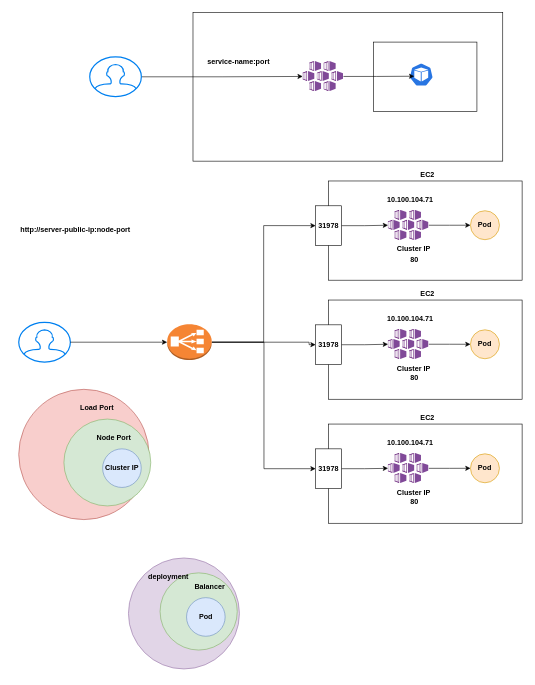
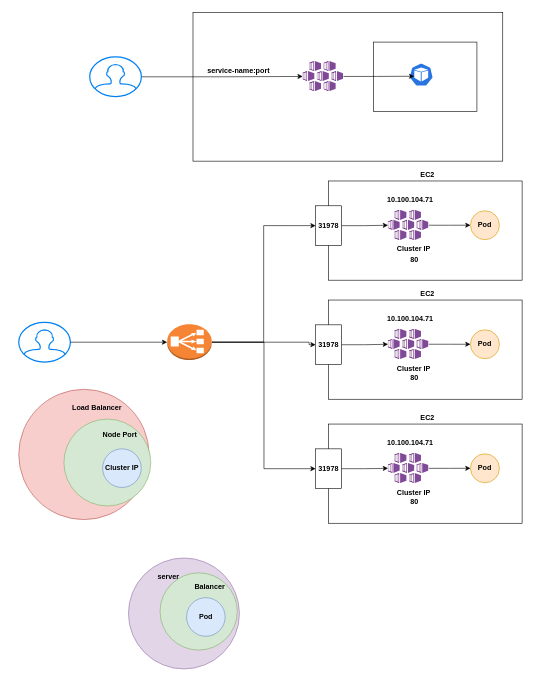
node "service-name:port": moved (239, 61) -> (239, 70)
node "http://server-public-ip:node-port": removed
node "Load Port": label "Load Port" -> "Load Balancer"
node "Node Port": moved (114, 438) -> (120, 435)
node "deployment": label "deployment" -> "server"
